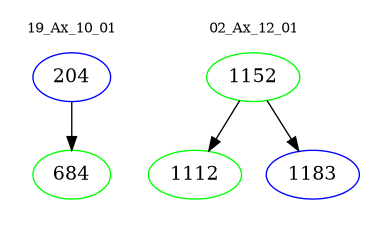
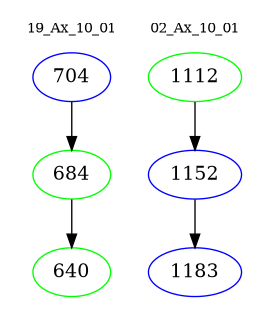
cluster "02_Ax_12_01": label "02_Ax_12_01" -> "02_Ax_10_01"
node "204": label "204" -> "704"
node "1152": color green -> blue
edge "1152" -> "1112": reversed
node "640": added
